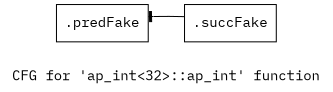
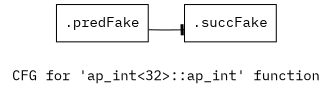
edge ".succFake" -> ".predFake": reversed
